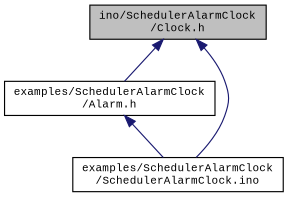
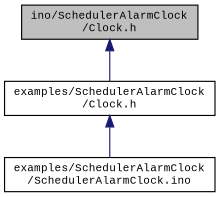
node "examples/SchedulerAlarmClock /Alarm.h": label "examples/SchedulerAlarmClock /Alarm.h" -> "examples/SchedulerAlarmClock /Clock.h"
edge "examples/SchedulerAlarmClock /SchedulerAlarmClock.ino" -> "ino/SchedulerAlarmClock /Clock.h": removed
